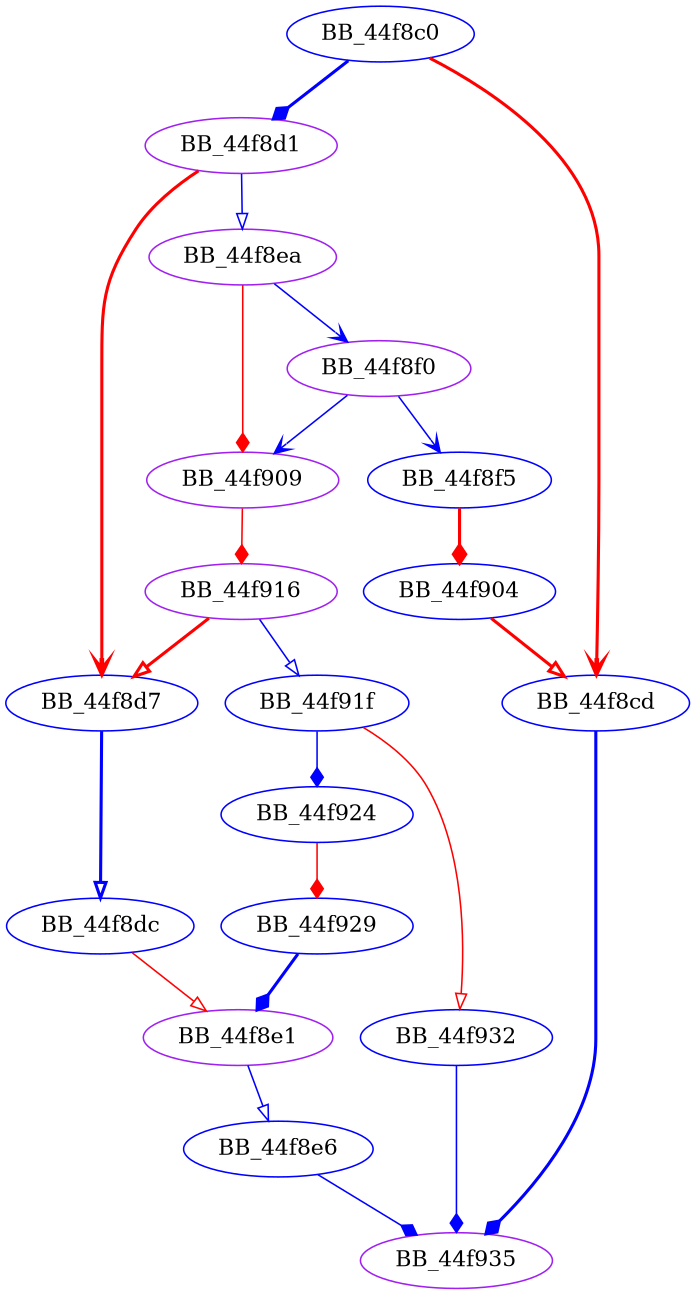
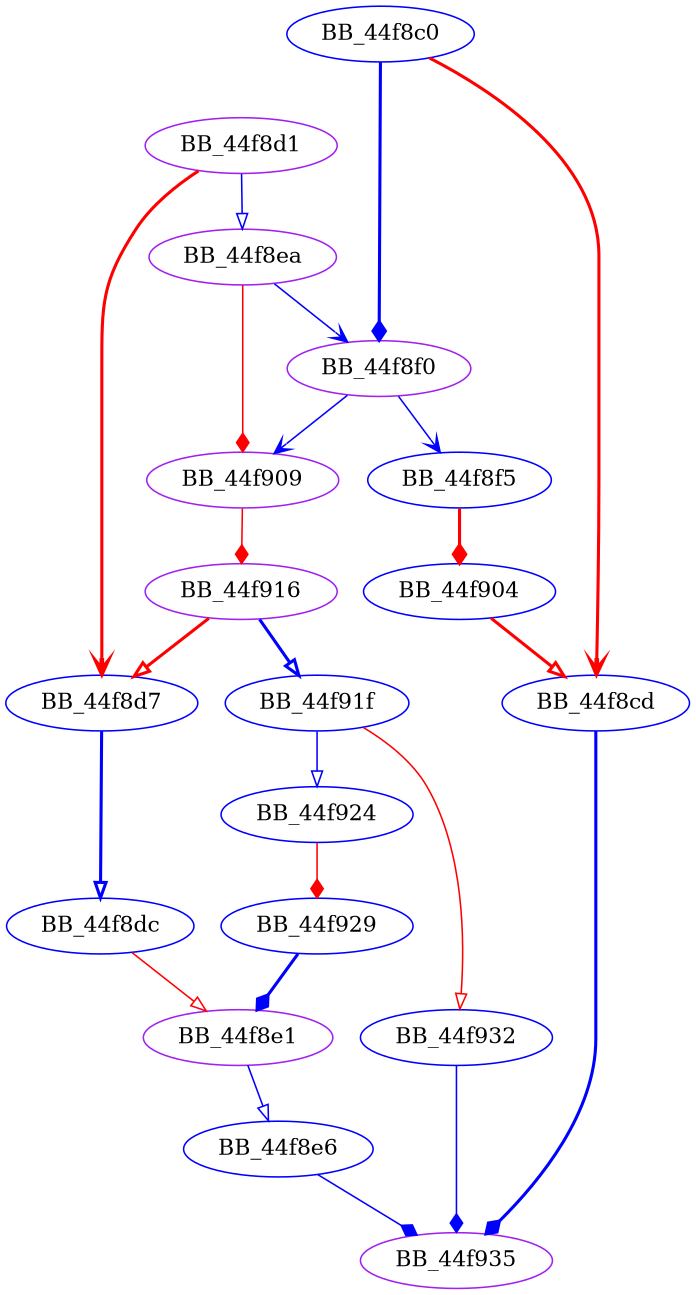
edge "BB_44f8c0" -> "BB_44f8d1": now "BB_44f8c0" -> "BB_44f8f0"
edge "BB_44f916" -> "BB_44f91f": style solid -> bold
edge "BB_44f91f" -> "BB_44f924": arrowhead diamond -> onormal
